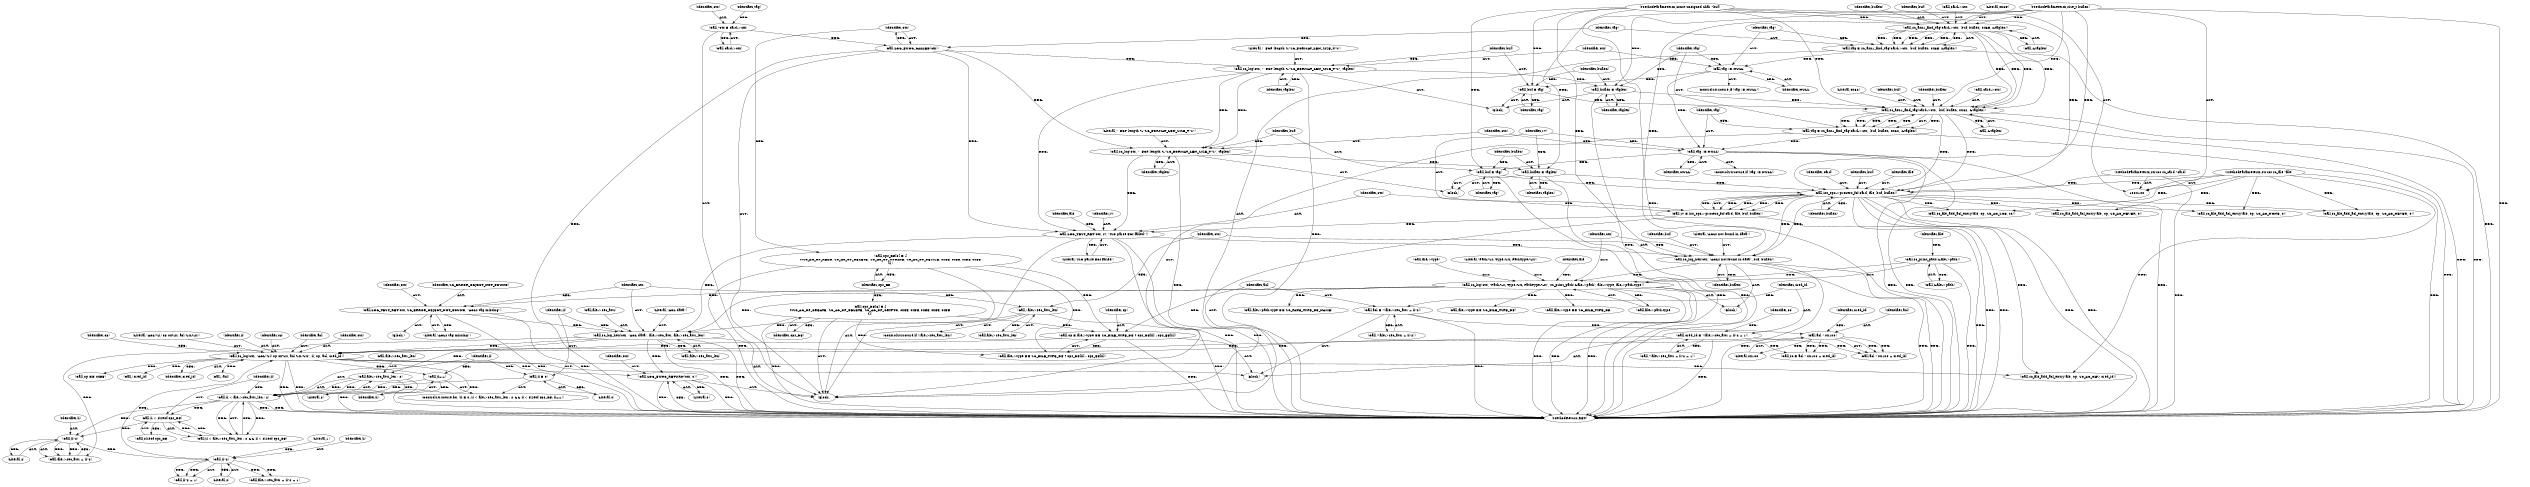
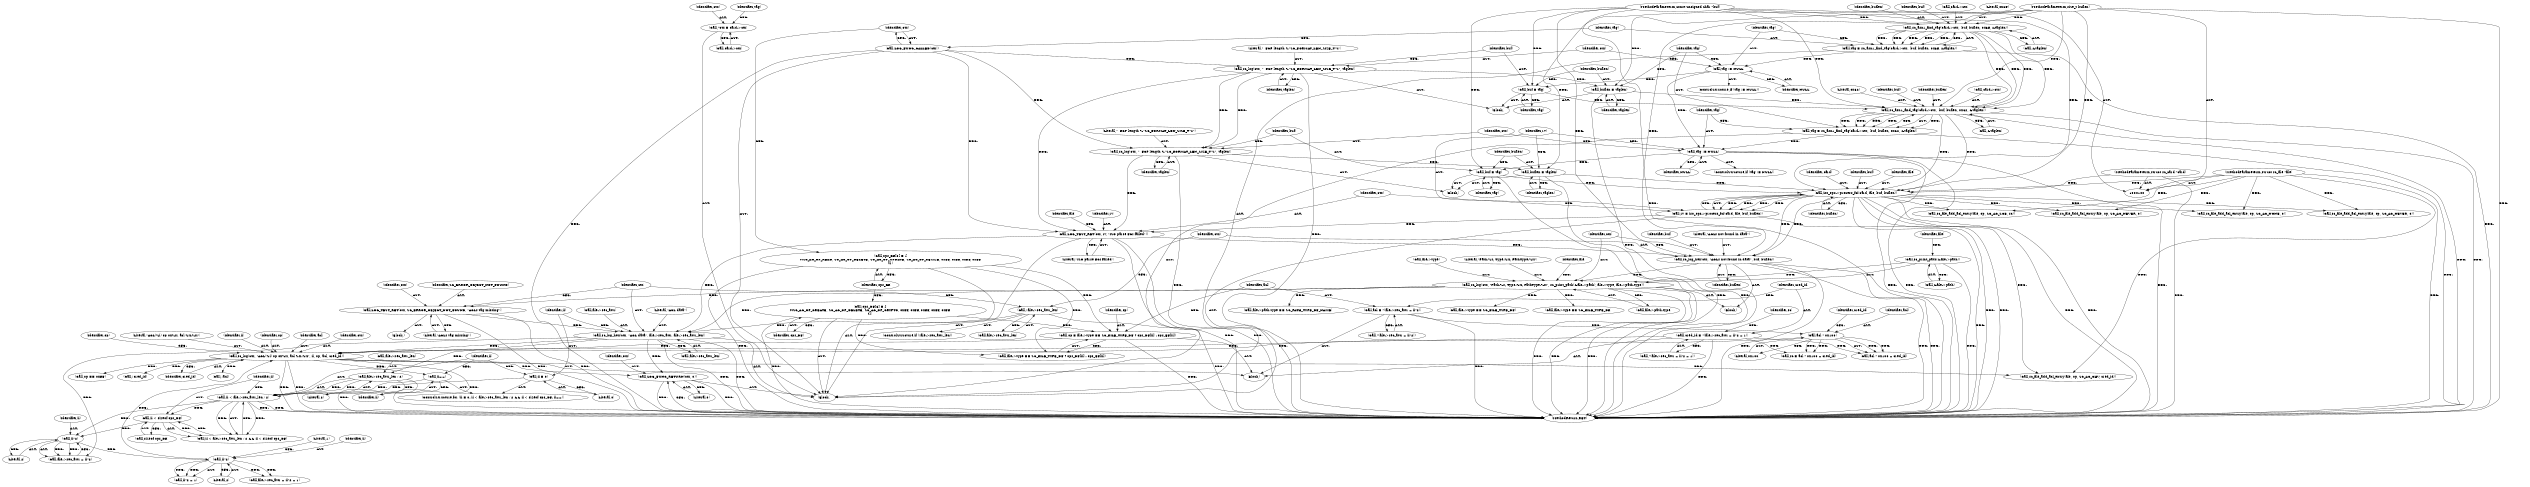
edge "(Call,*ctx = card->ctx)" -> "(Call,LOG_FUNC_CALLED(ctx))": removed, label "DDG:"
